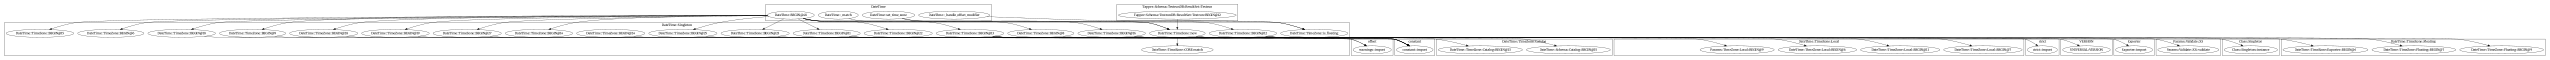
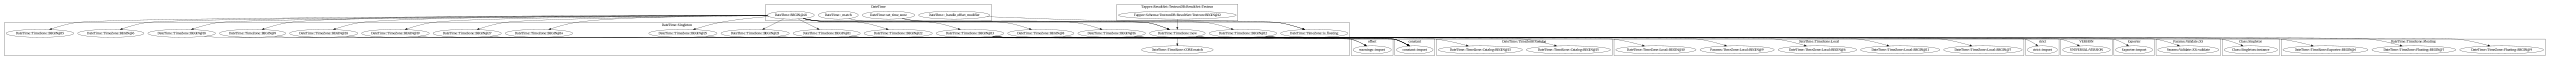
cluster "Tapper::Schema::TestrunDB::ResultSet::Testrun": label "Tapper::Schema::TestrunDB::ResultSet::Testrun" -> "Tapper::ResultSet::TestrunDB::ResultSet::Testrun"
node "DateTime::TimeZone::BEGIN@24": removed
node "DateTime::Schema::Catalog::BEGIN@15": label "DateTime::Schema::Catalog::BEGIN@15" -> "DateTime::TimeZone::Catalog::BEGIN@15"
node "DateTime::TimeZone::Local::BEGIN@10": added
